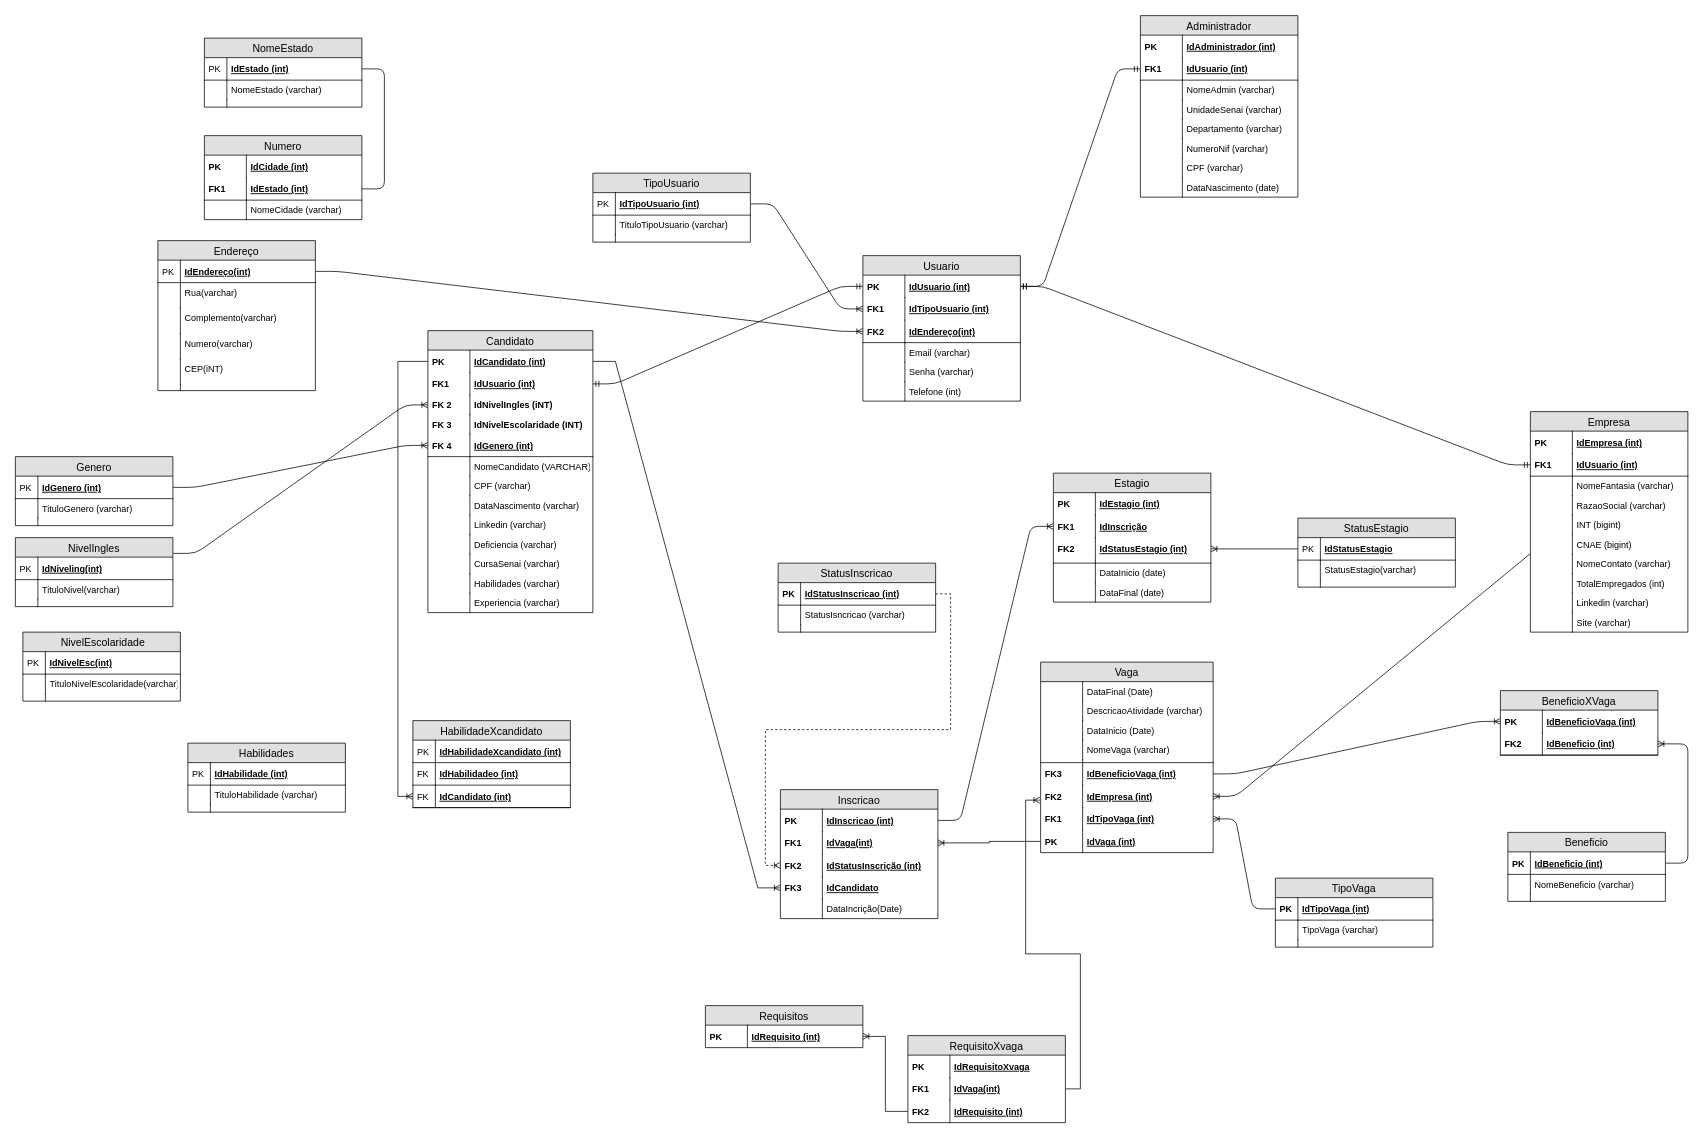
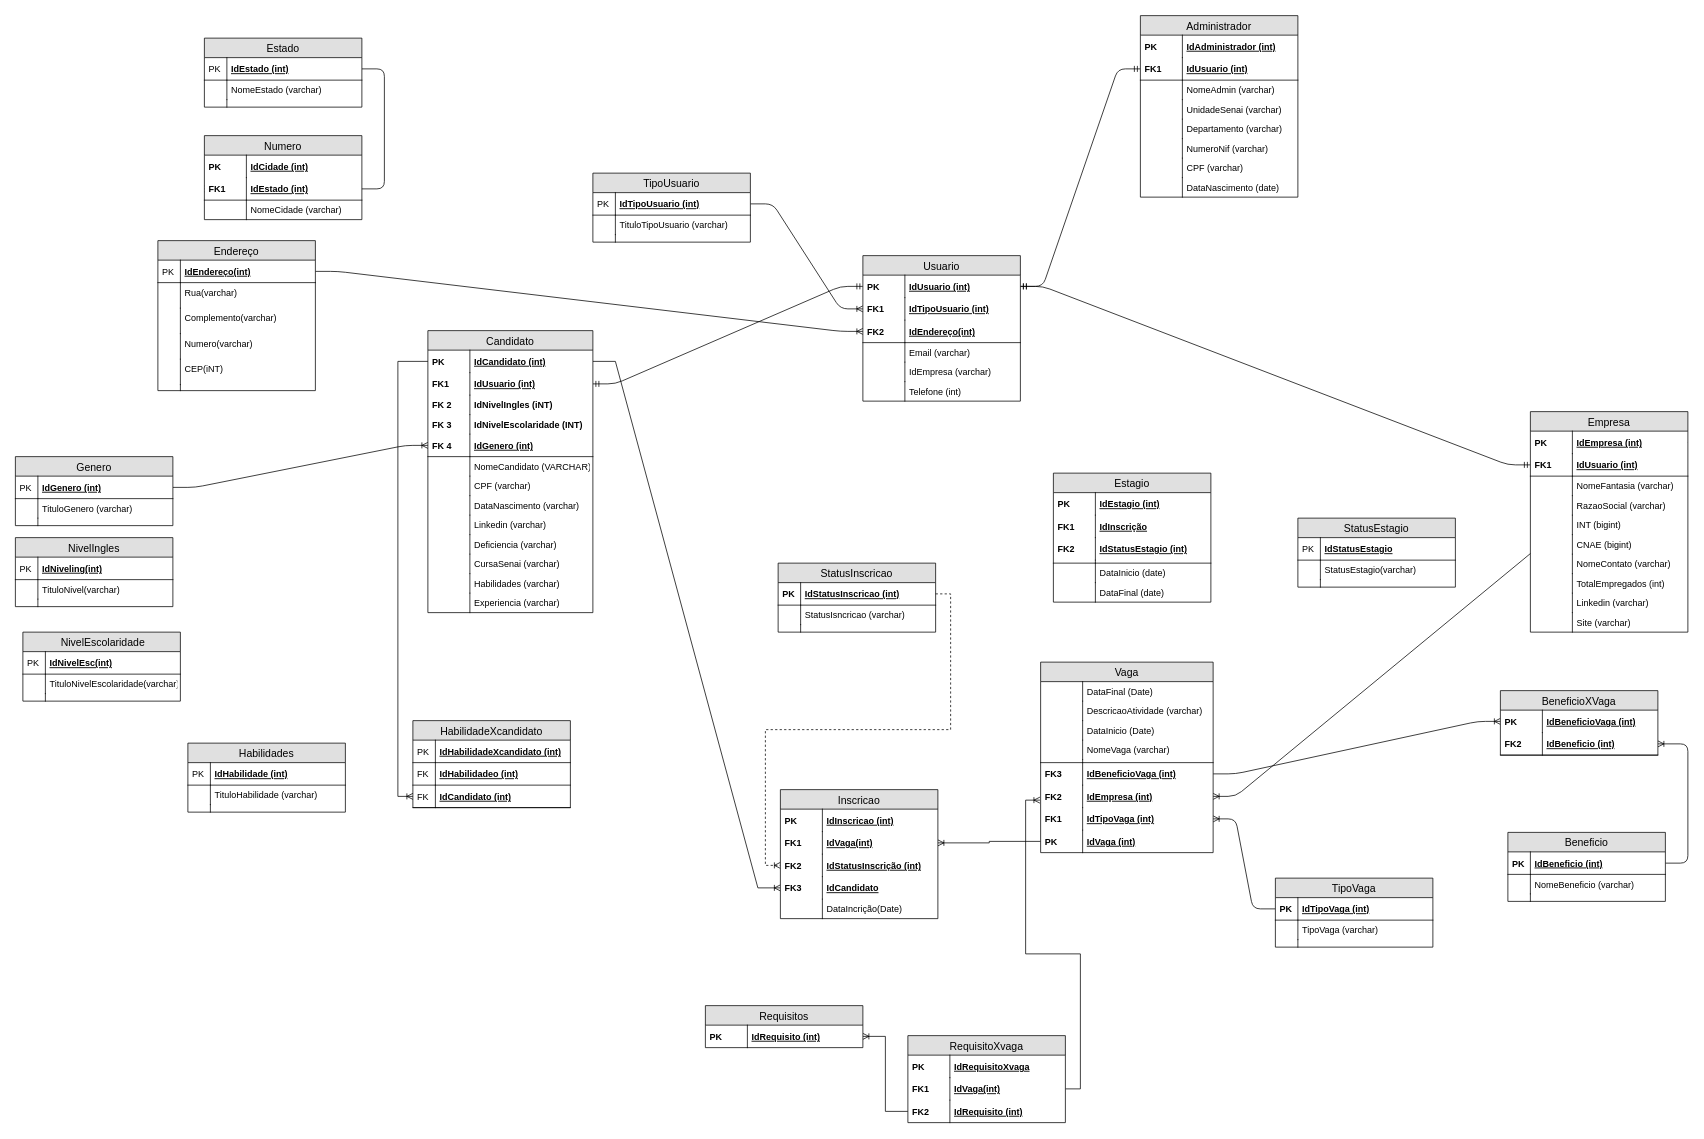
node "NomeEstado": label "NomeEstado" -> "Estado"
node "Senha (varchar)": label "Senha (varchar)" -> "IdEmpresa (varchar)"
edge "IdNiveling(int)" -> "IdNivelIngles (iNT)": removed
edge "IdStatusEstagio" -> "IdStatusEstagio (int)": removed
edge "IdInscricao (int)" -> "IdInscrição": removed
